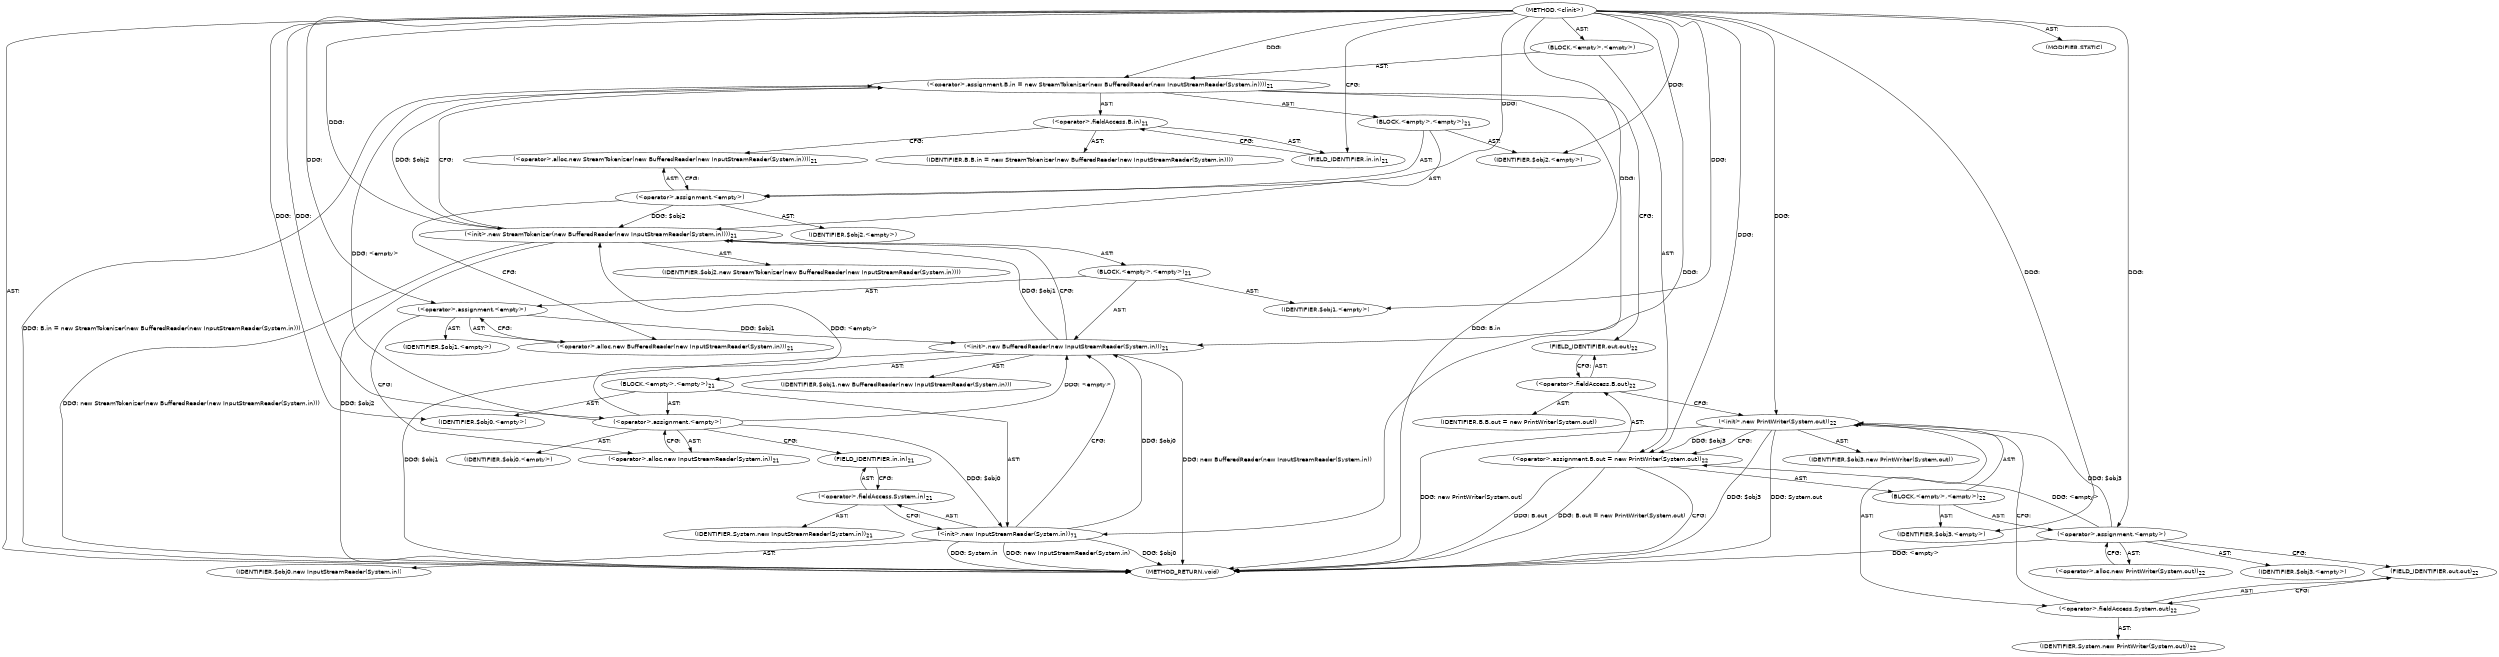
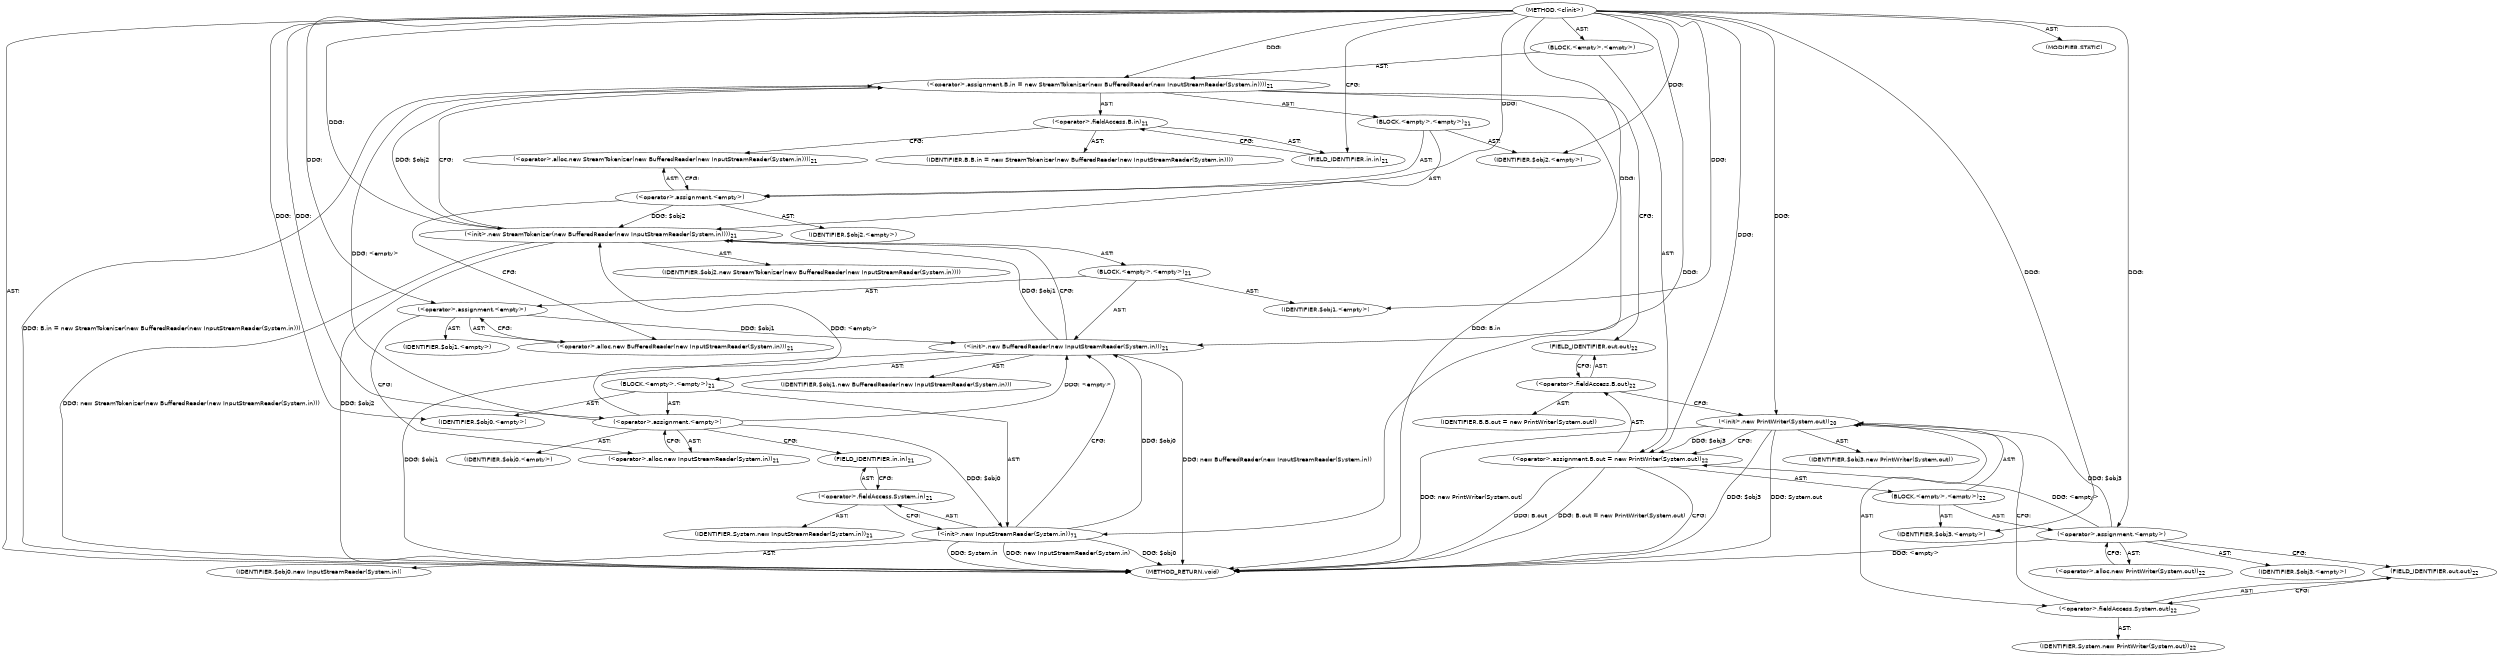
node "(<init>,new PrintWriter(System.out))": text "22" -> "20"
